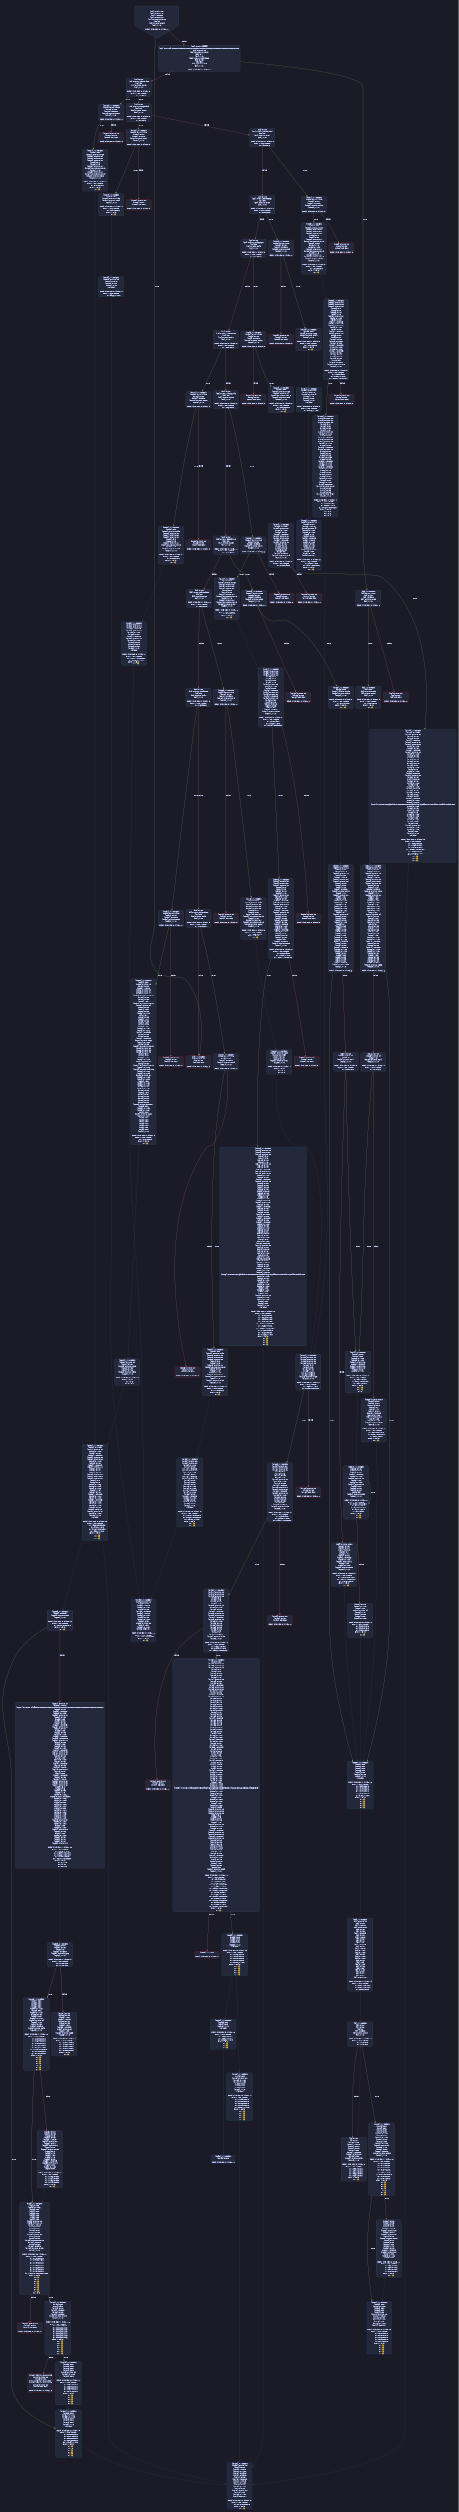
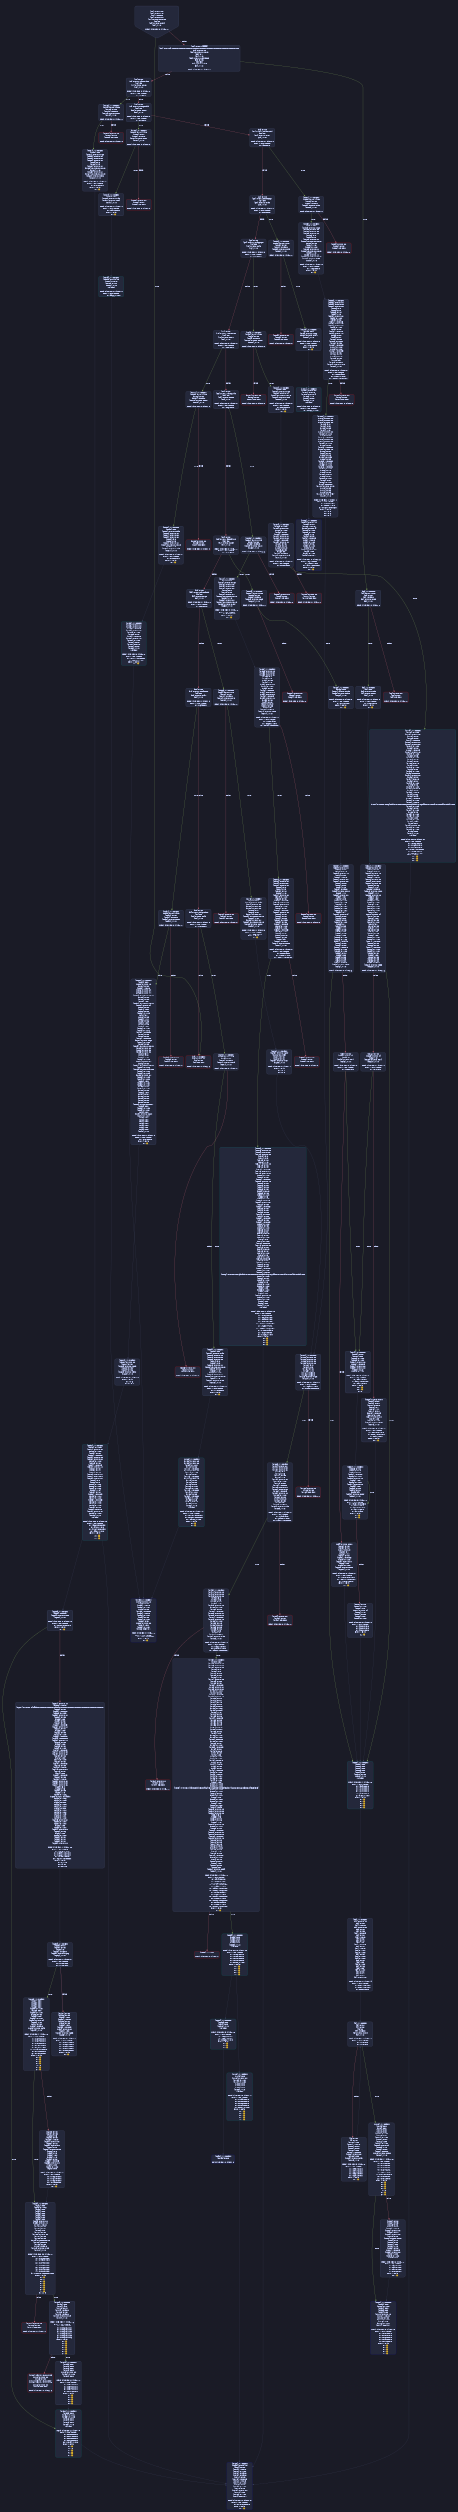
node "[0292] JUMPDEST [0293] STOP Stack size req: 0, sizeΔ: 0": label "[0292] JUMPDEST [0293] STOP Stack size req: 0, sizeΔ: 0" -> "[0292] JUMPDEST [0293] STOP Exit size req: 0, sizeΔ: 0"
